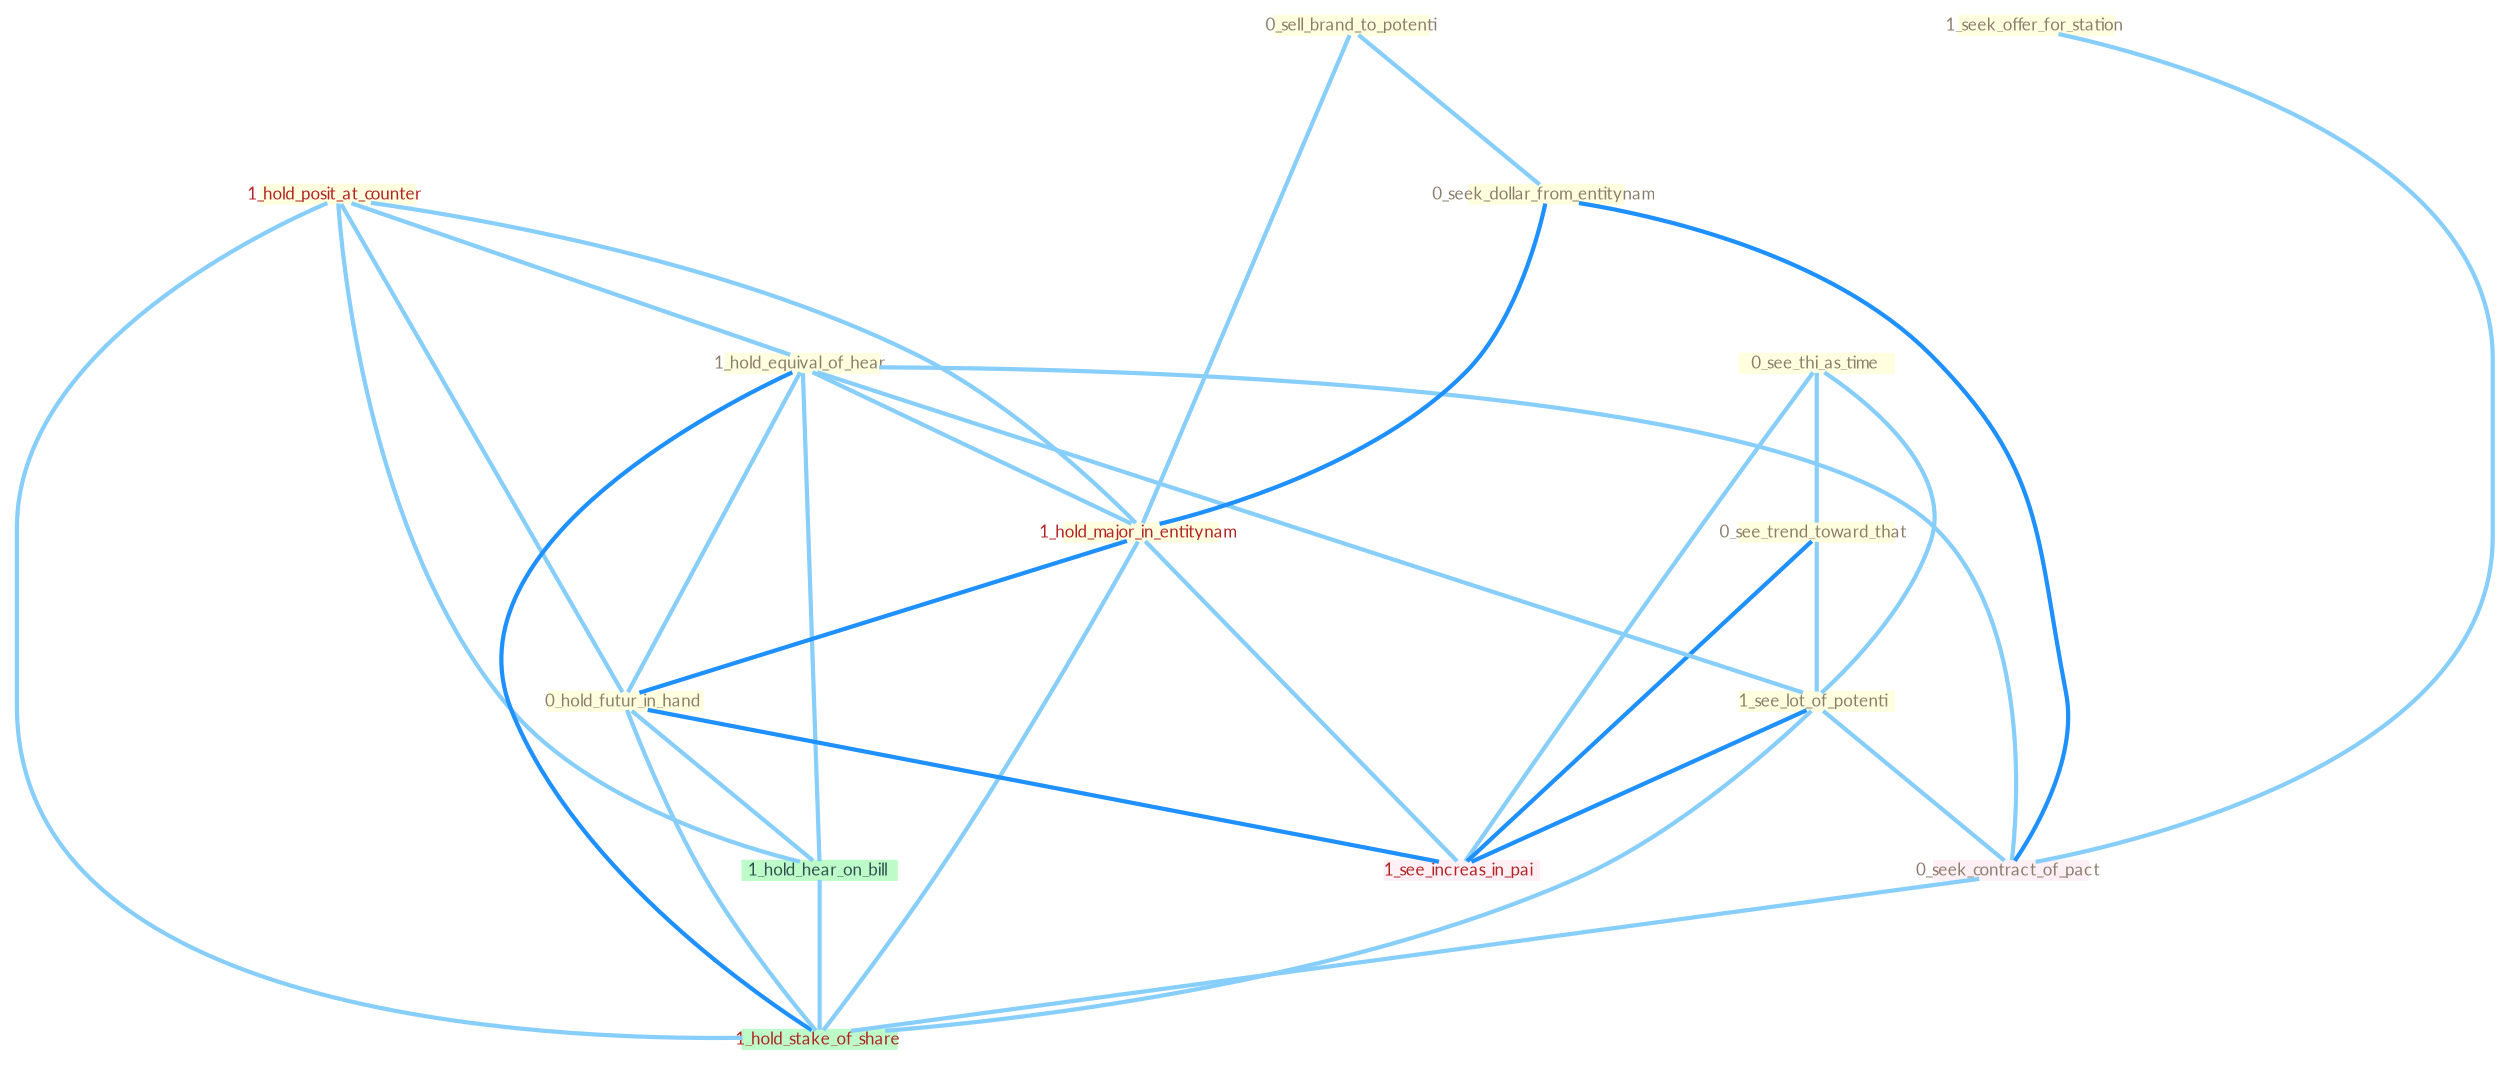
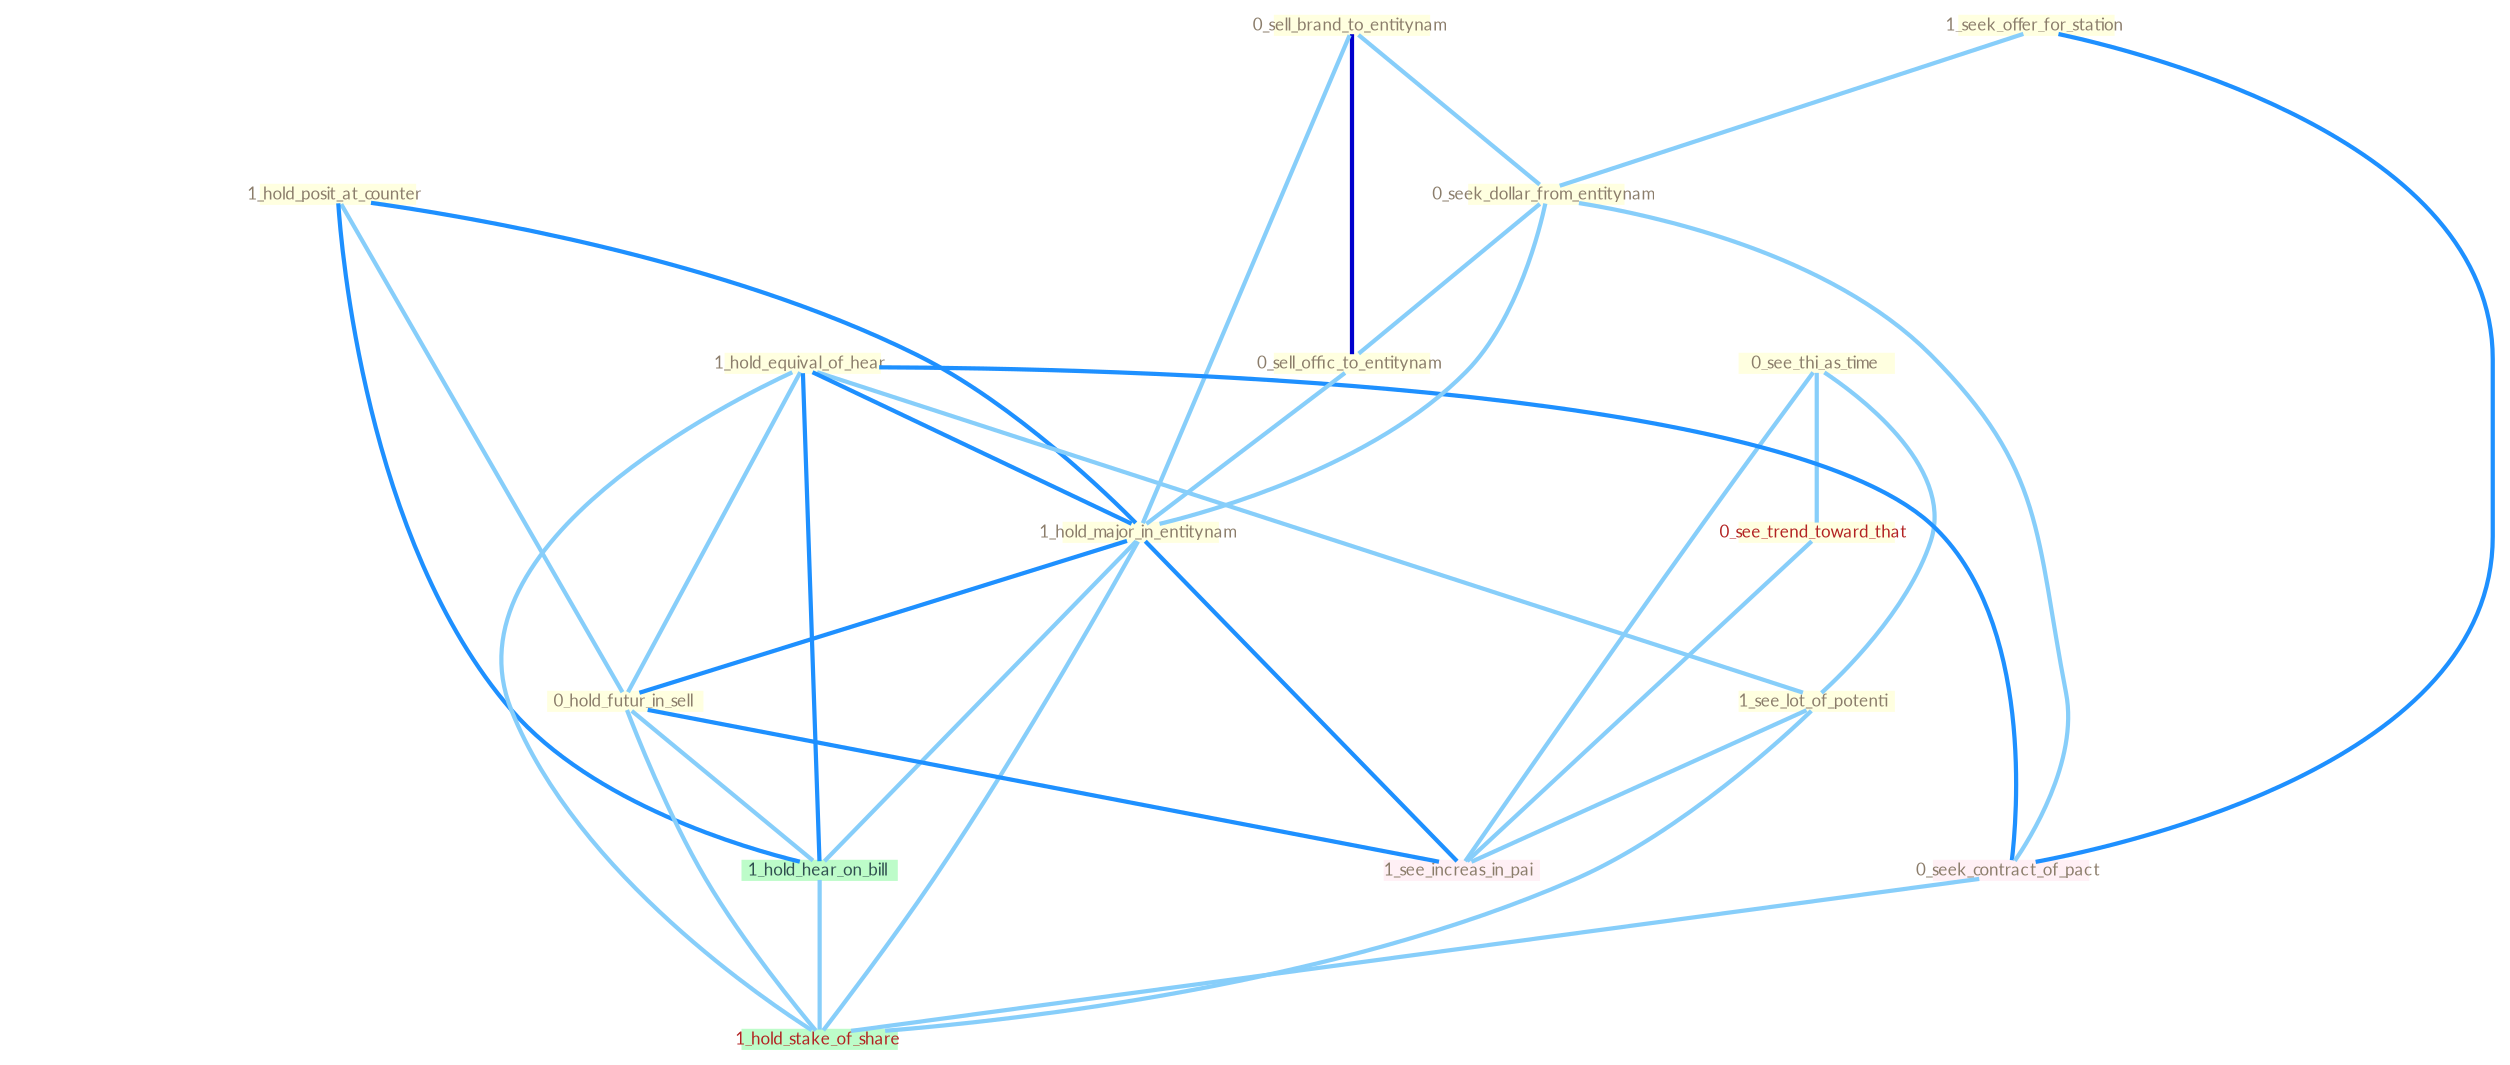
node "0_sell_brand_to_potenti": label "0_sell_brand_to_potenti" -> "0_sell_brand_to_entitynam"
edge "1_seek_offer_for_station" -- "0_seek_dollar_from_entitynam": added
node "1_hold_posit_at_counter": fontcolor #b22222 -> #8b7d6b
edge "1_hold_posit_at_counter" -- "1_hold_equival_of_hear": removed
edge "1_hold_posit_at_counter" -- "1_hold_major_in_entitynam": color #87cefa -> #1e90ff
node "0_sell_offic_to_entitynam": added
edge "1_hold_equival_of_hear" -- "0_seek_contract_of_pact": color #87cefa -> #1e90ff
edge "0_seek_dollar_from_entitynam" -- "0_seek_contract_of_pact": color #1e90ff -> #87cefa
edge "0_seek_dollar_from_entitynam" -- "1_hold_major_in_entitynam": color #1e90ff -> #87cefa
edge "1_hold_equival_of_hear" -- "1_hold_major_in_entitynam": color #87cefa -> #1e90ff
edge "1_seek_offer_for_station" -- "0_seek_contract_of_pact": color #87cefa -> #1e90ff
node "1_hold_major_in_entitynam": fontcolor #b22222 -> #8b7d6b
node "0_see_trend_toward_that": fontcolor #8b7d6b -> #b22222
edge "1_hold_equival_of_hear" -- "1_hold_hear_on_bill": color #87cefa -> #1e90ff
edge "0_see_trend_toward_that" -- "1_see_lot_of_potenti": removed
edge "1_hold_posit_at_counter" -- "1_hold_hear_on_bill": color #87cefa -> #1e90ff
edge "1_hold_equival_of_hear" -- "1_hold_stake_of_share": color #1e90ff -> #87cefa
node "0_hold_futur_in_hand": label "0_hold_futur_in_hand" -> "0_hold_futur_in_sell"
edge "1_hold_major_in_entitynam" -- "1_hold_hear_on_bill": added
edge "1_hold_major_in_entitynam" -- "1_see_increas_in_pai": color #87cefa -> #1e90ff
edge "0_see_trend_toward_that" -- "1_see_increas_in_pai": color #1e90ff -> #87cefa
edge "1_see_lot_of_potenti" -- "1_see_increas_in_pai": color #1e90ff -> #87cefa
edge "1_see_lot_of_potenti" -- "0_seek_contract_of_pact": removed
edge "1_hold_posit_at_counter" -- "1_hold_stake_of_share": removed
node "1_see_increas_in_pai": fontcolor #b22222 -> #8b7d6b
